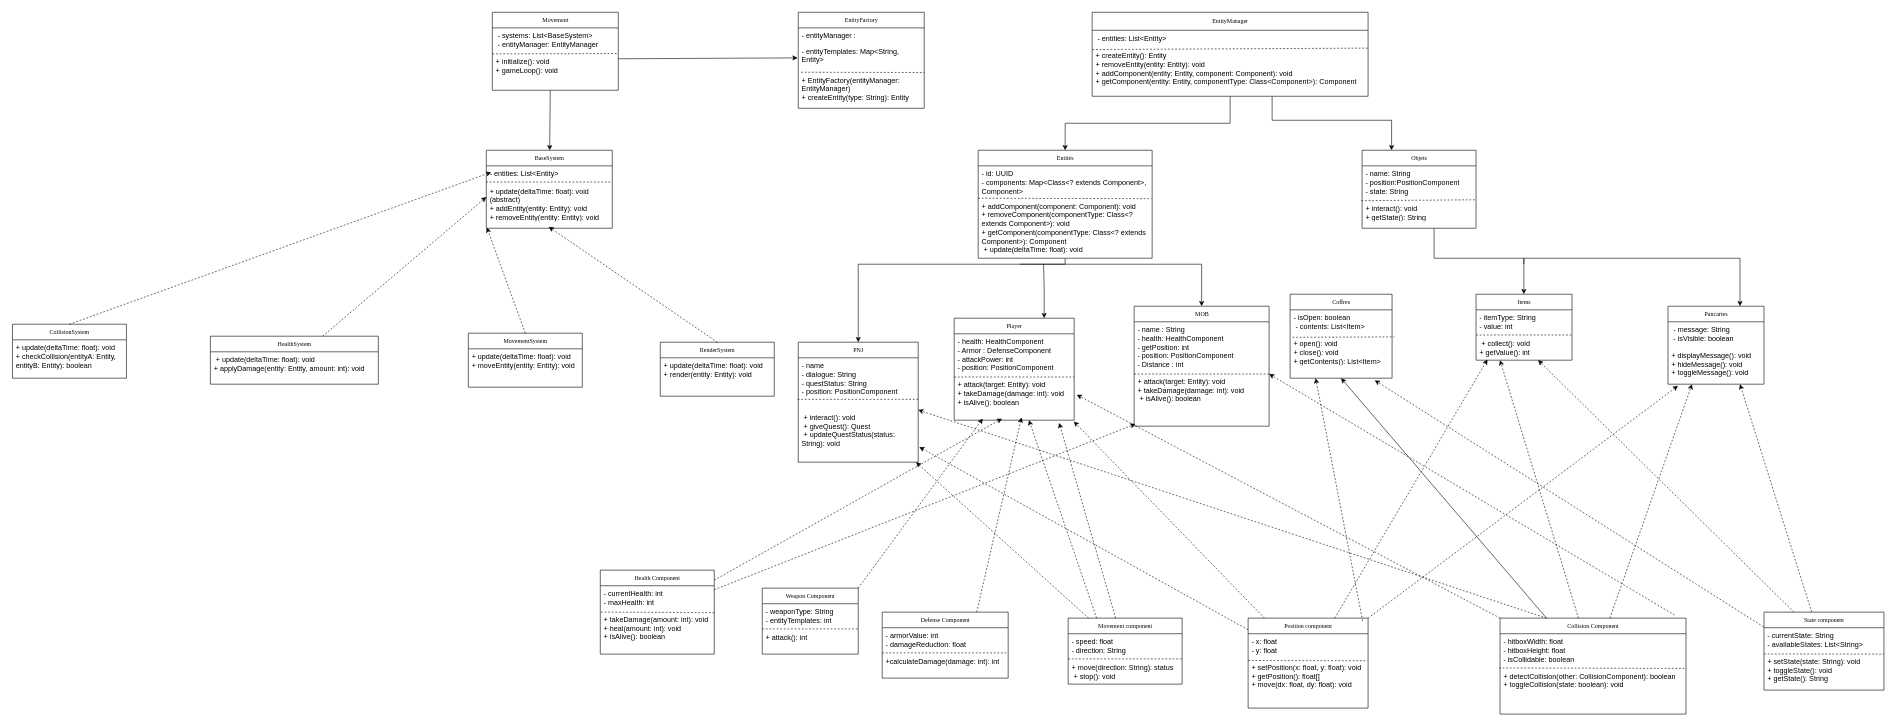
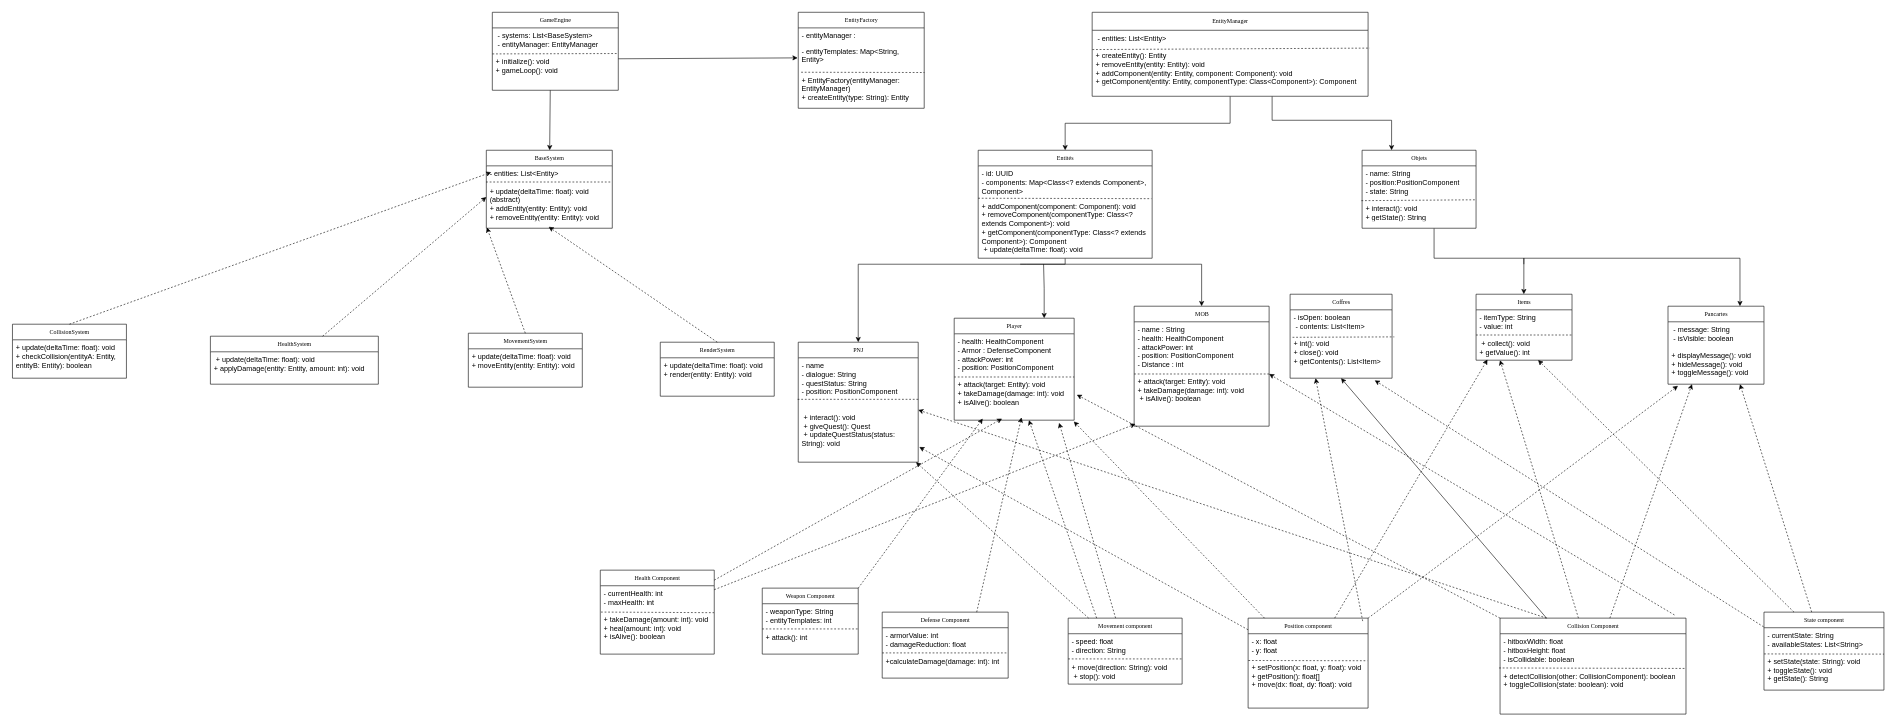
node "Movement": label "Movement" -> "GameEngine"
node "- isOpen: boolean - contents: List<Item> + open(): void + close(): void + getContents(): List<Item>": label "- isOpen: boolean - contents: List<Item> + open(): void + close(): void + getContents(): List<Item>" -> "- isOpen: boolean - contents: List<Item> + int(): void + close(): void + getContents(): List<Item>"
node "- name : String - health: HealthComponent - getPosition: int - position: PositionComponent - Distance : int + attack(target: Entity): void + takeDamage(damage: int): void + isAlive(): boolean": label "- name : String - health: HealthComponent - getPosition: int - position: PositionComponent - Distance : int + attack(target: Entity): void + takeDamage(damage: int): void + isAlive(): boolean" -> "- name : String - health: HealthComponent - attackPower: int - position: PositionComponent - Distance : int + attack(target: Entity): void + takeDamage(damage: int): void + isAlive(): boolean"
node "- speed: float - direction: String + move(direction: String): status + stop(): void": label "- speed: float - direction: String + move(direction: String): status + stop(): void" -> "- speed: float - direction: String + move(direction: String): void + stop(): void"
